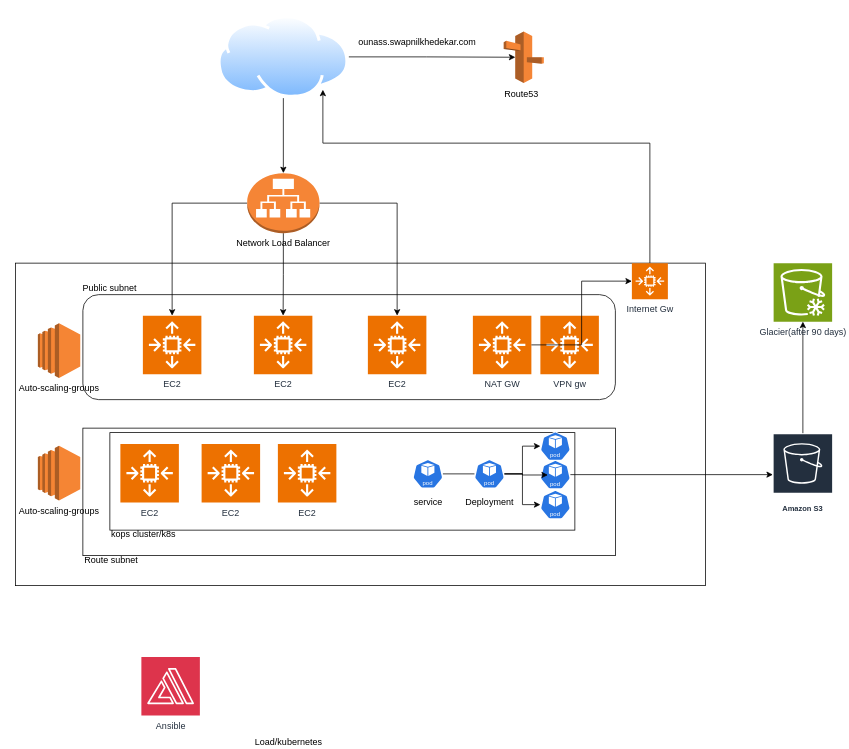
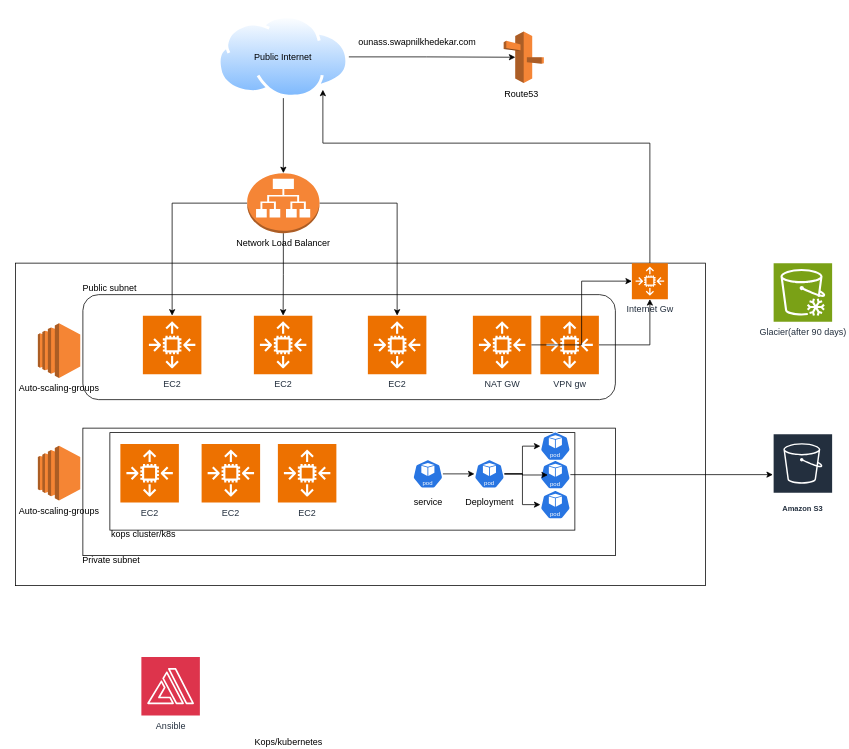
node "Public Internet": added
edge "Amazon S3" -> "Glacier(after 90 days)": removed
edge "VPN gw" -> "Internet Gw": added
edge "service" -- "Deployment": arrowhead none -> classic
node "Route subnet": label "Route subnet" -> "Private subnet"
node "Load/kubernetes": label "Load/kubernetes" -> "Kops/kubernetes"
